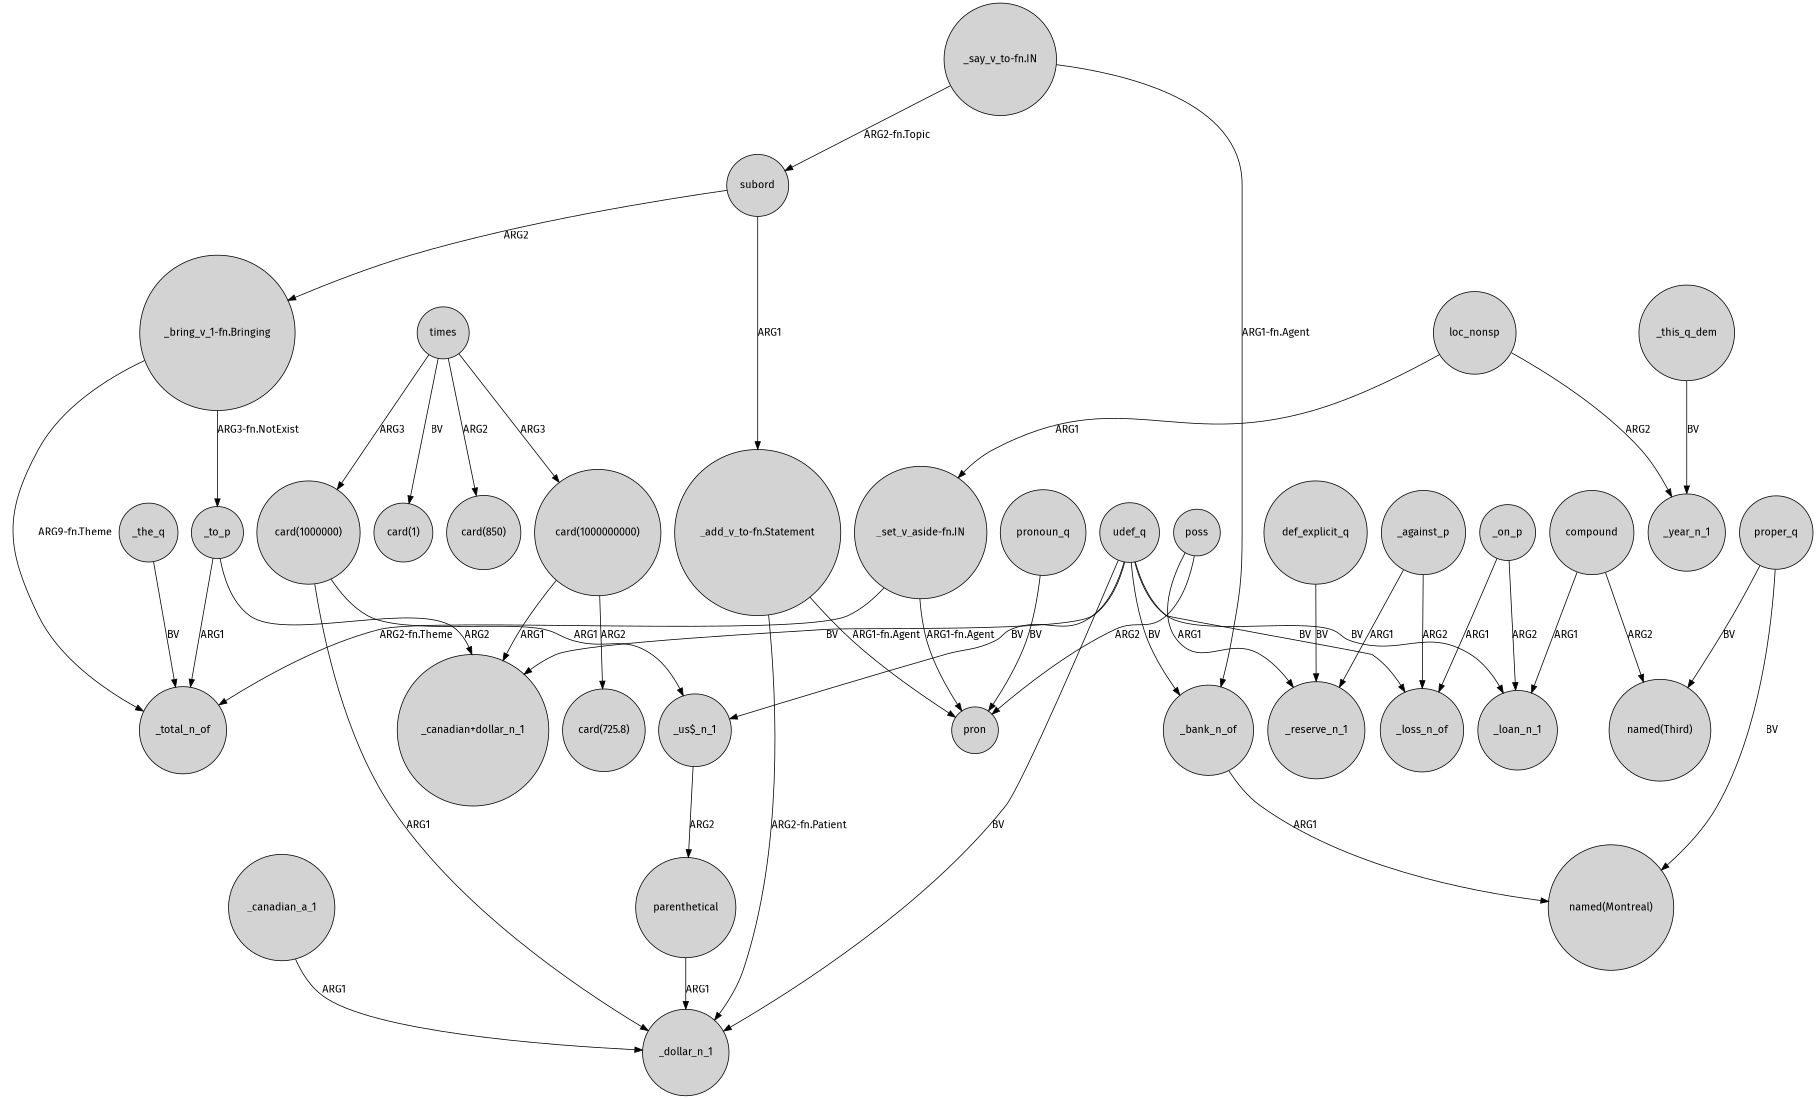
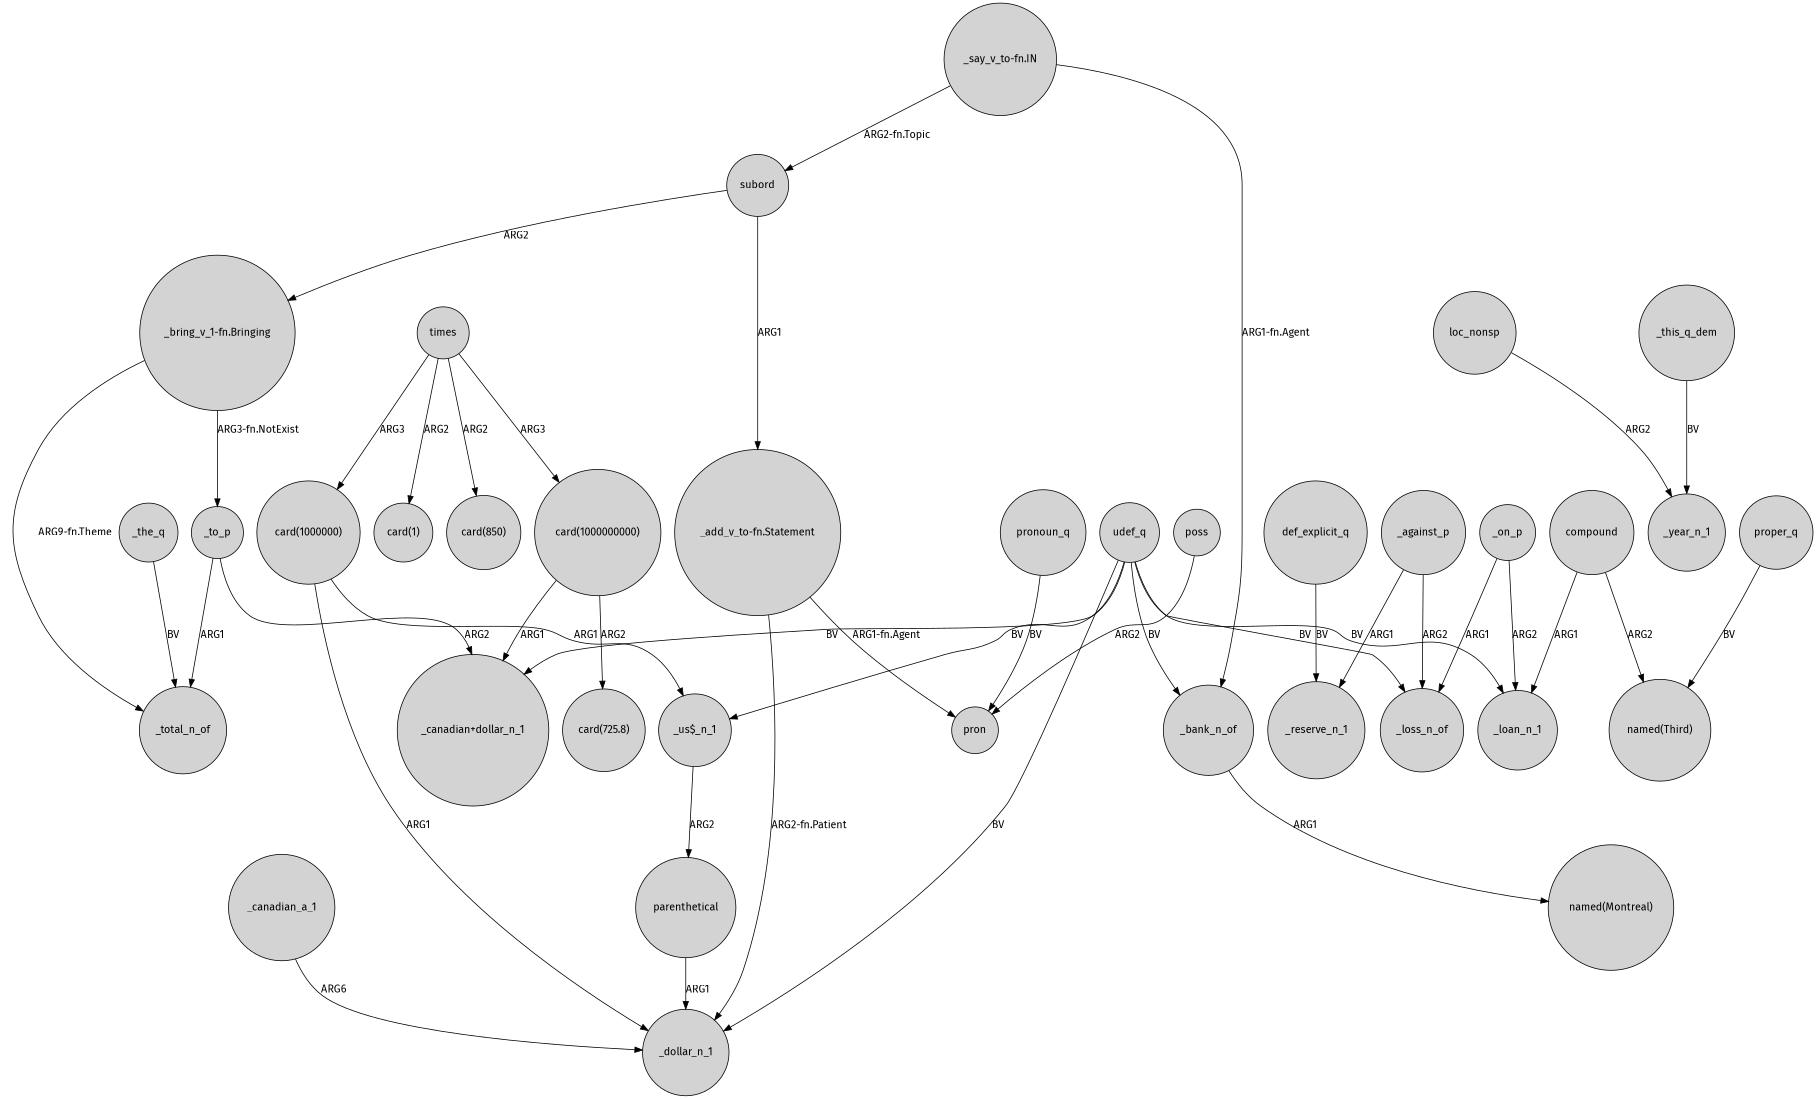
edge "times" -> "card(1)": label "BV" -> "ARG2"
node "_set_v_aside-fn.IN": removed
edge "poss" -> "_reserve_n_1": removed, label "ARG1"
edge "proper_q" -> "named(Montreal)": removed, label "BV"
edge "_canadian_a_1" -> "_dollar_n_1": label "ARG1" -> "ARG6"
